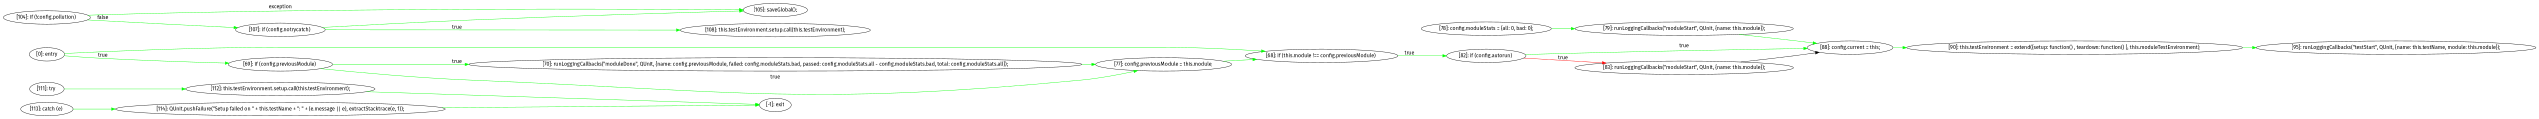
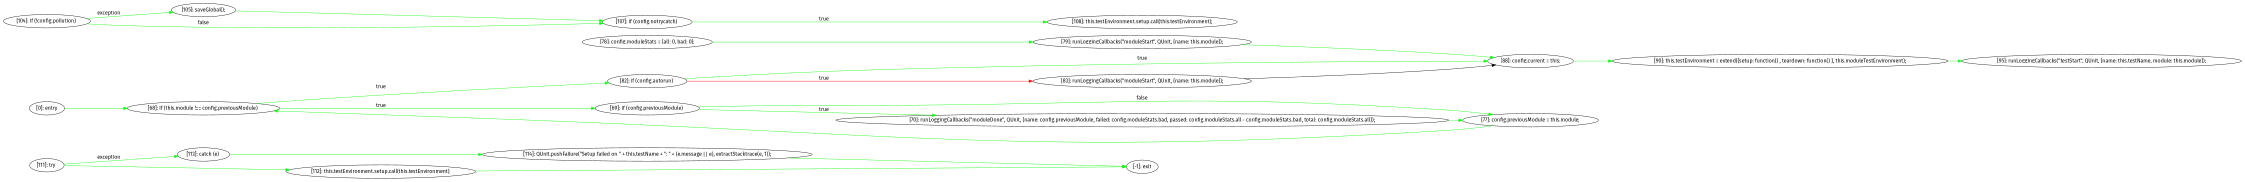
edge "[107]: if (config.notrycatch)" -> "[105]: saveGlobal();": reversed
edge "[0]: entry" -> "[69]: if (config.previousModule)": now "[68]: if (this.module !== config.previousModule)" -> "[69]: if (config.previousModule)"
edge "[69]: if (config.previousModule)" -> "[77]: config.previousModule = this.module;": label "true" -> "false"
edge "[111]: try" -> "[113]: catch (e)": added, label "exception"
